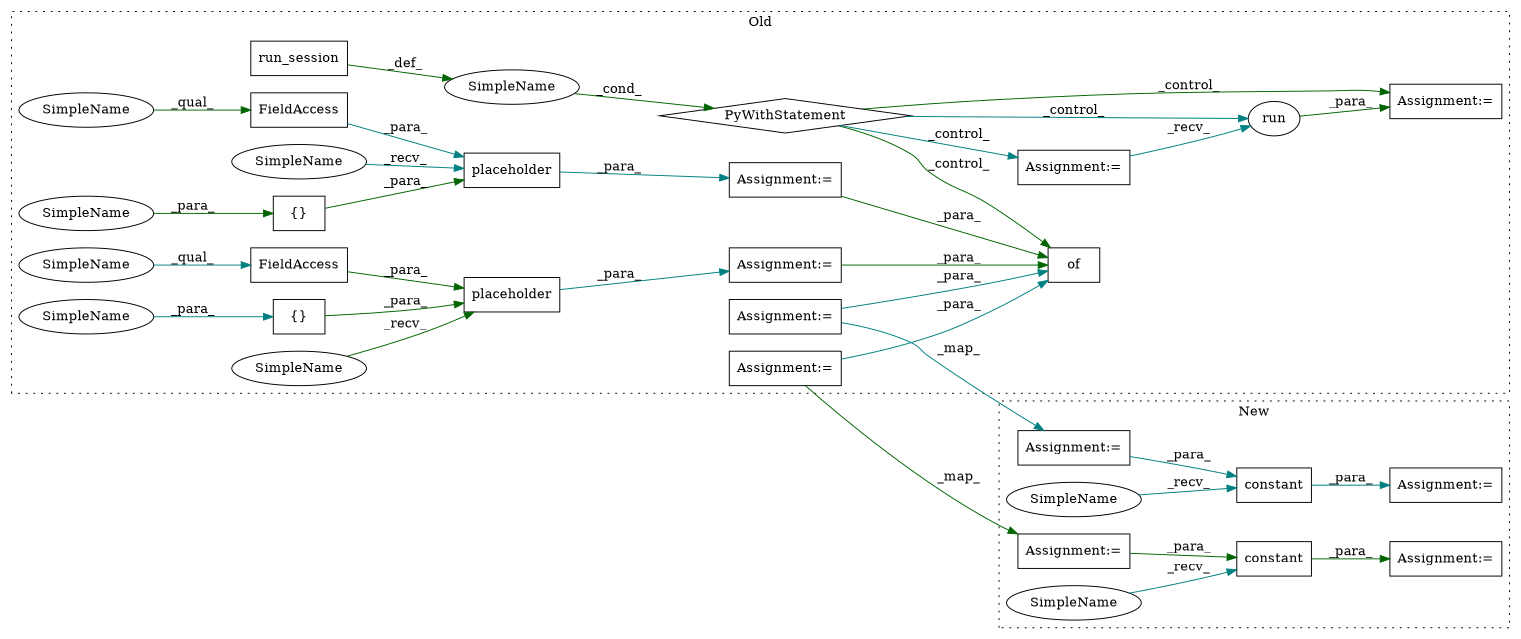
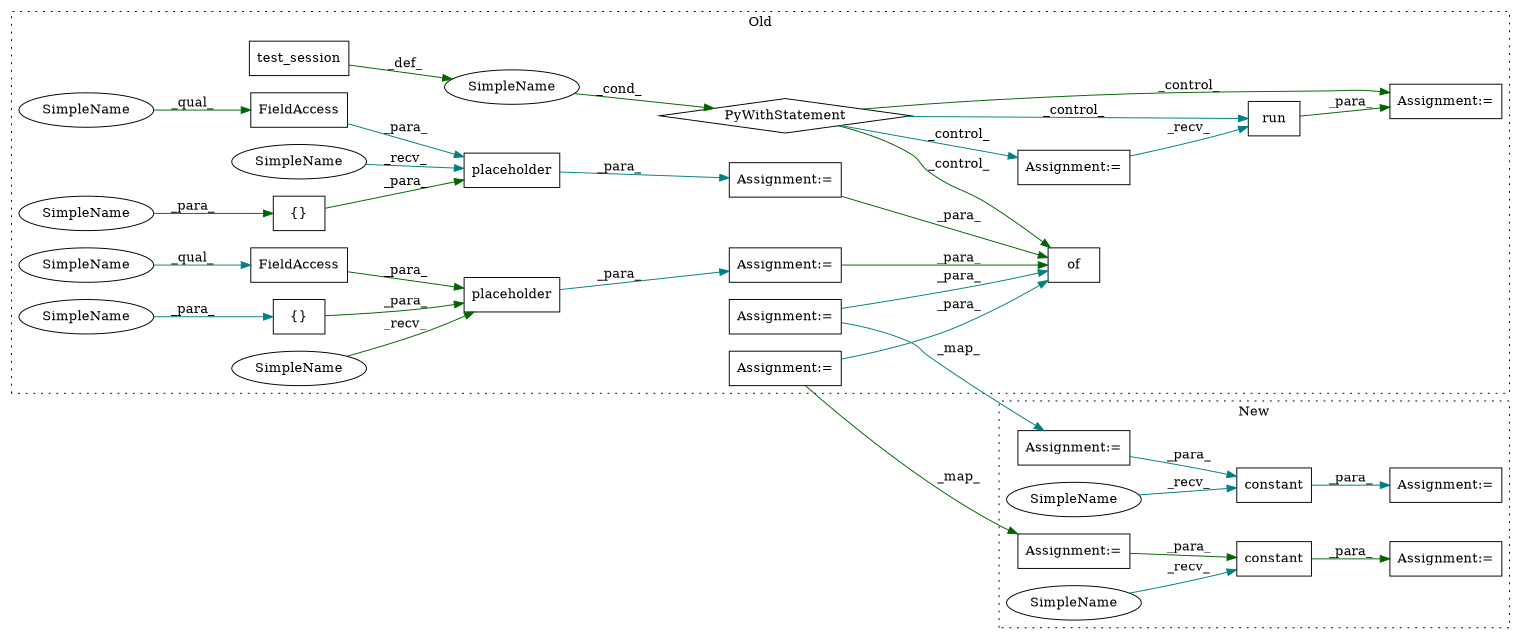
node "run_session": label "run_session" -> "test_session"
node "run": shape ellipse -> box
